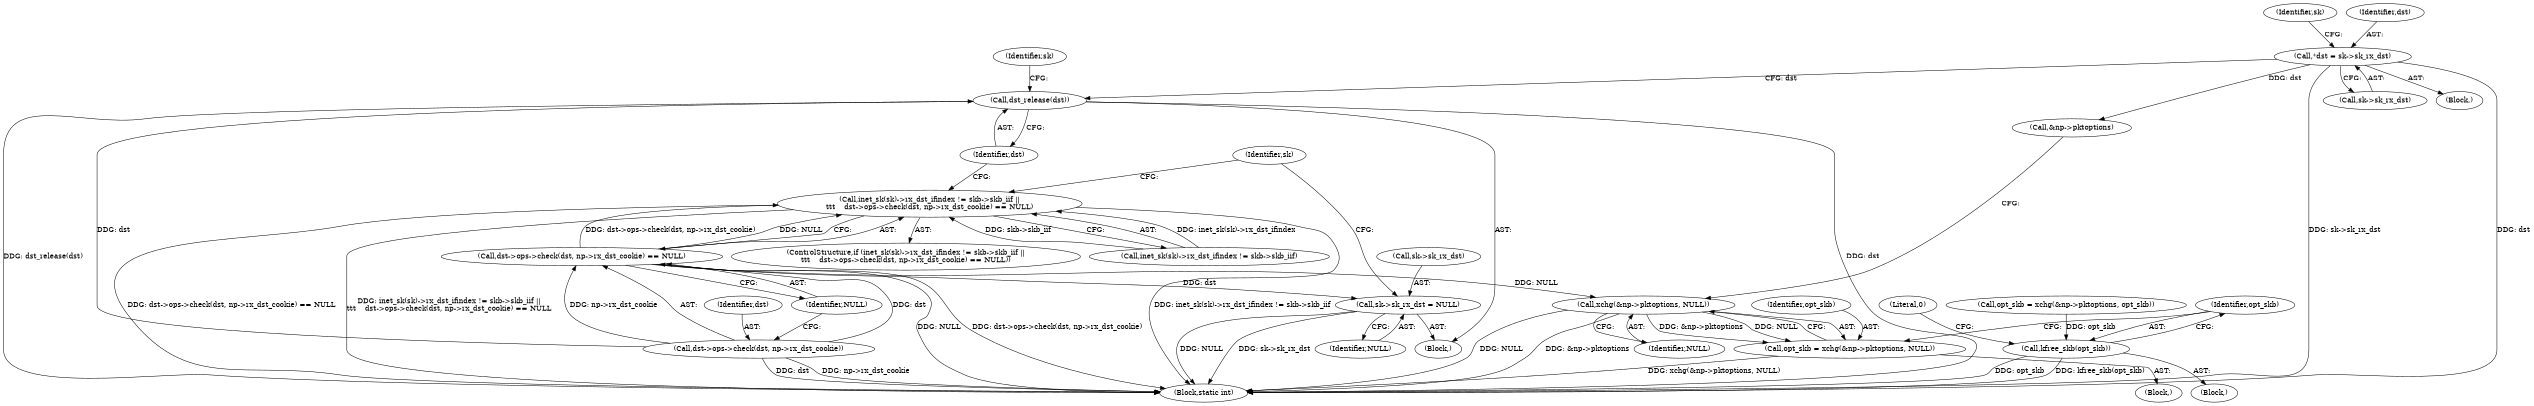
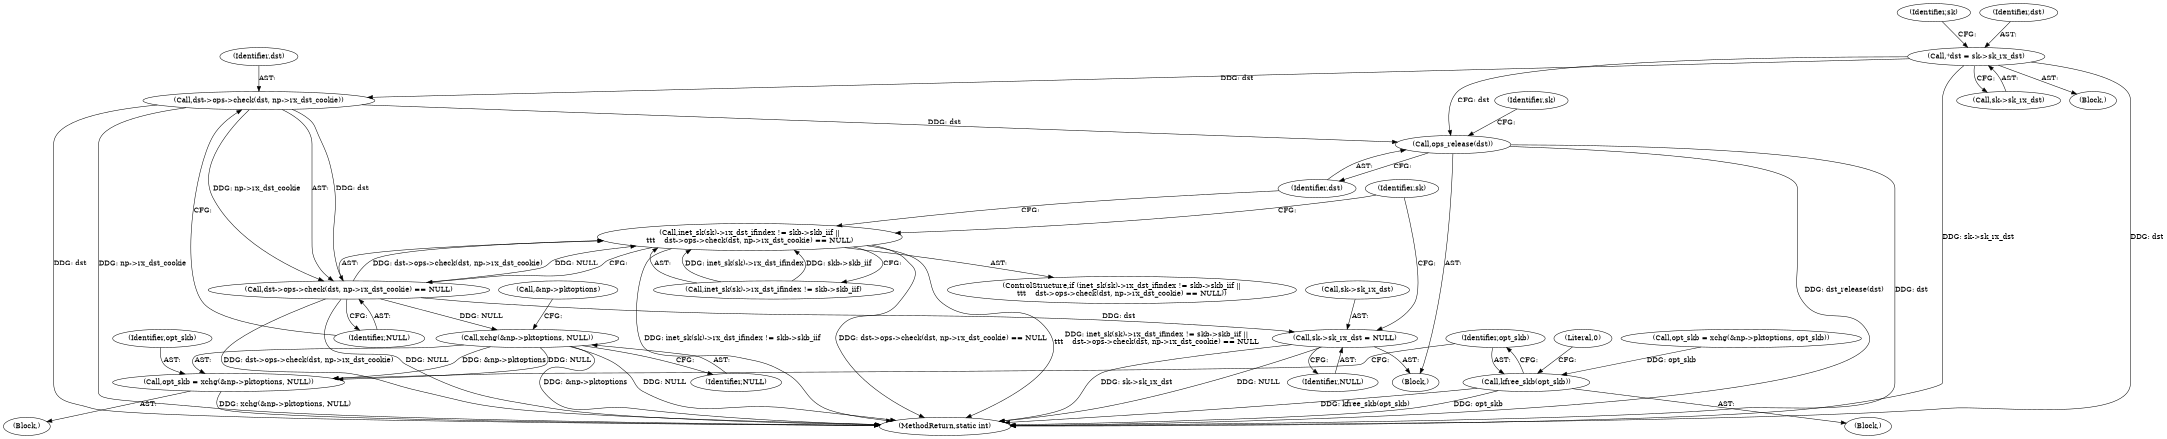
edge "(Call,*dst = sk->sk_rx_dst)" -> "(Call,&np->pktoptions)": now "(Call,*dst = sk->sk_rx_dst)" -> "(Call,dst->ops->check(dst, np->rx_dst_cookie))"
node "(Call,dst_release(dst))": label "(Call,dst_release(dst))" -> "(Call,ops_release(dst))"
edge "(Call,opt_skb = xchg(&np->pktoptions, NULL))" -> "(Call,xchg(&np->pktoptions, NULL))": removed, label "CFG:"
node "(Block,static int)": label "(Block,static int)" -> "(MethodReturn,static int)"
